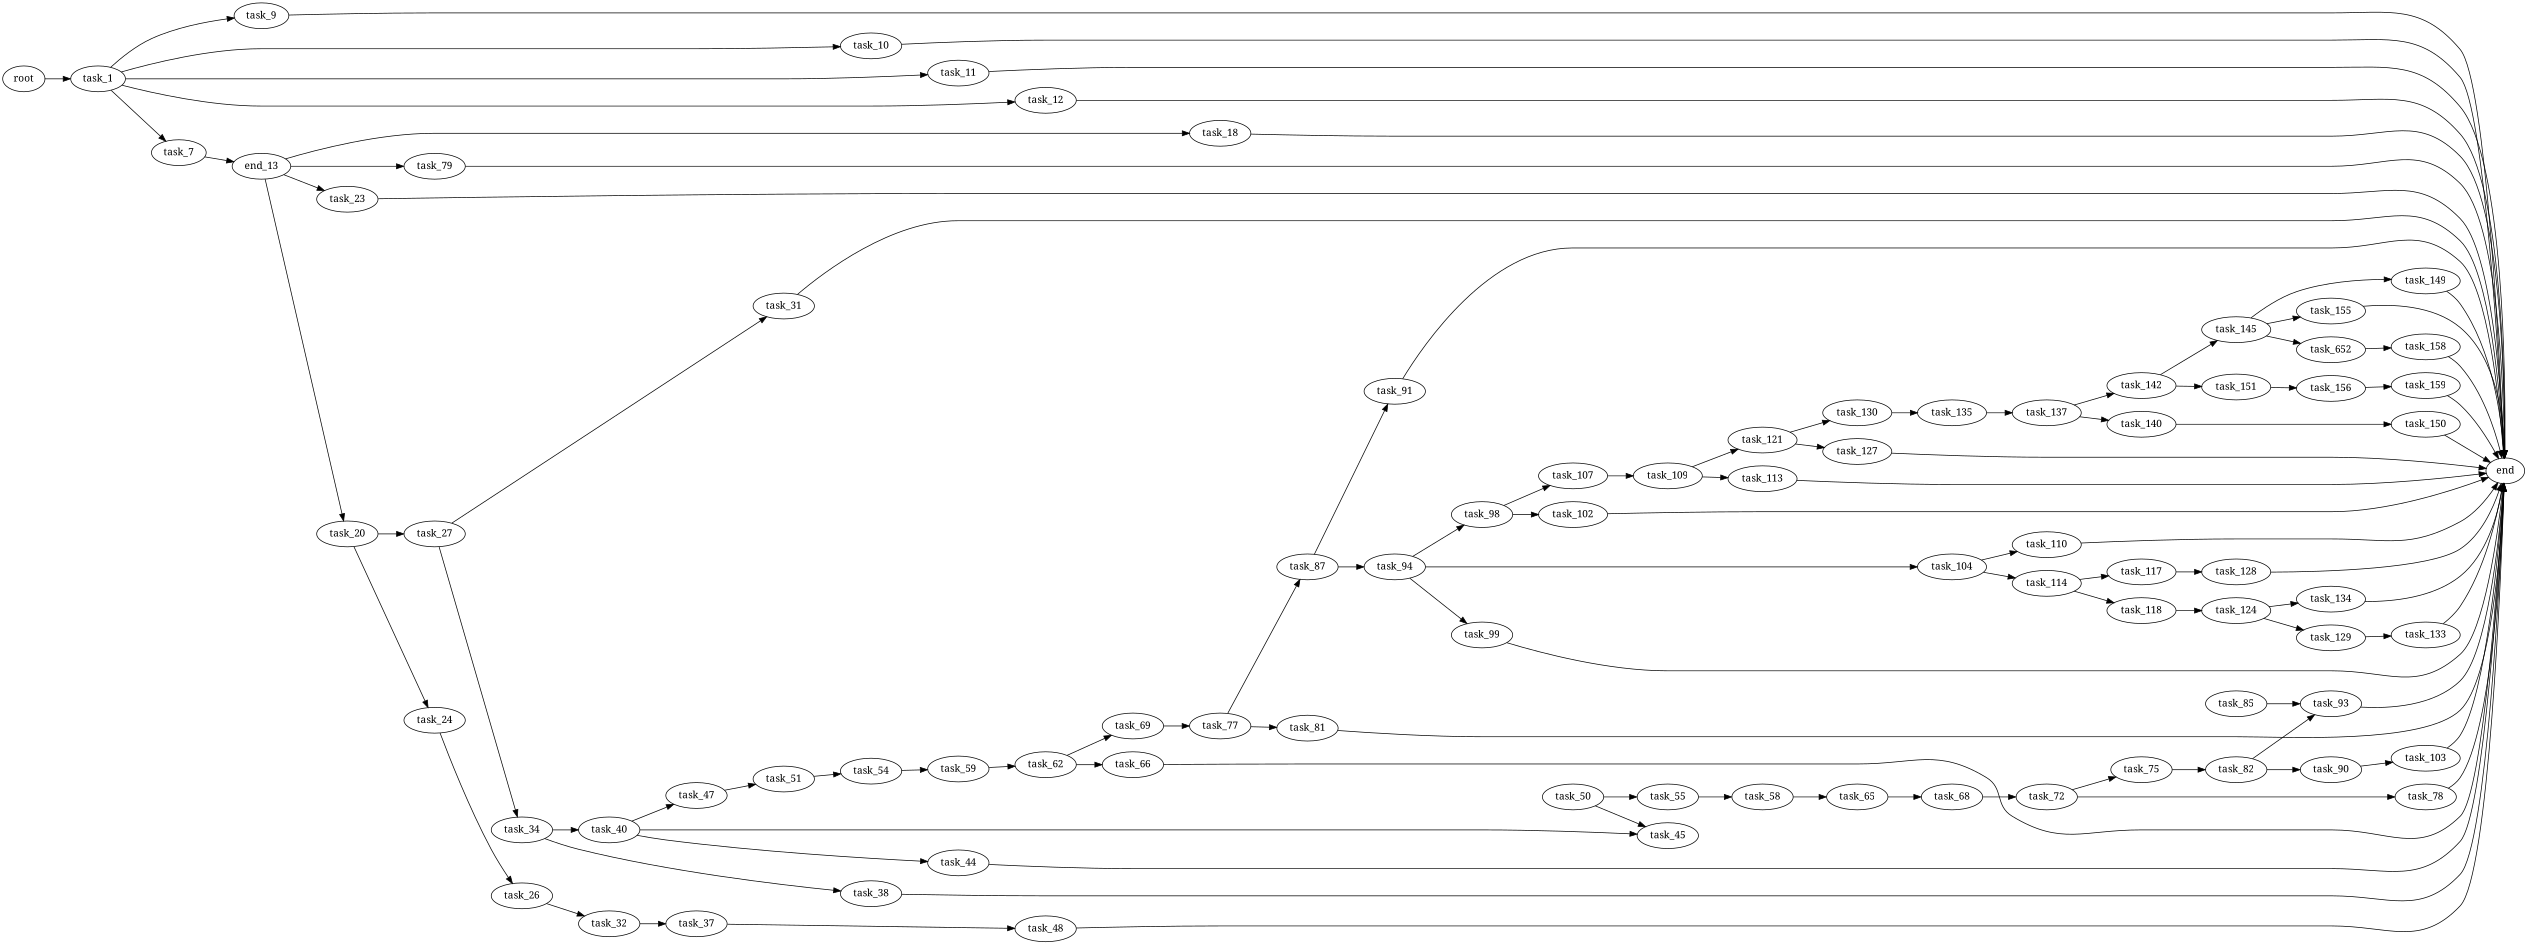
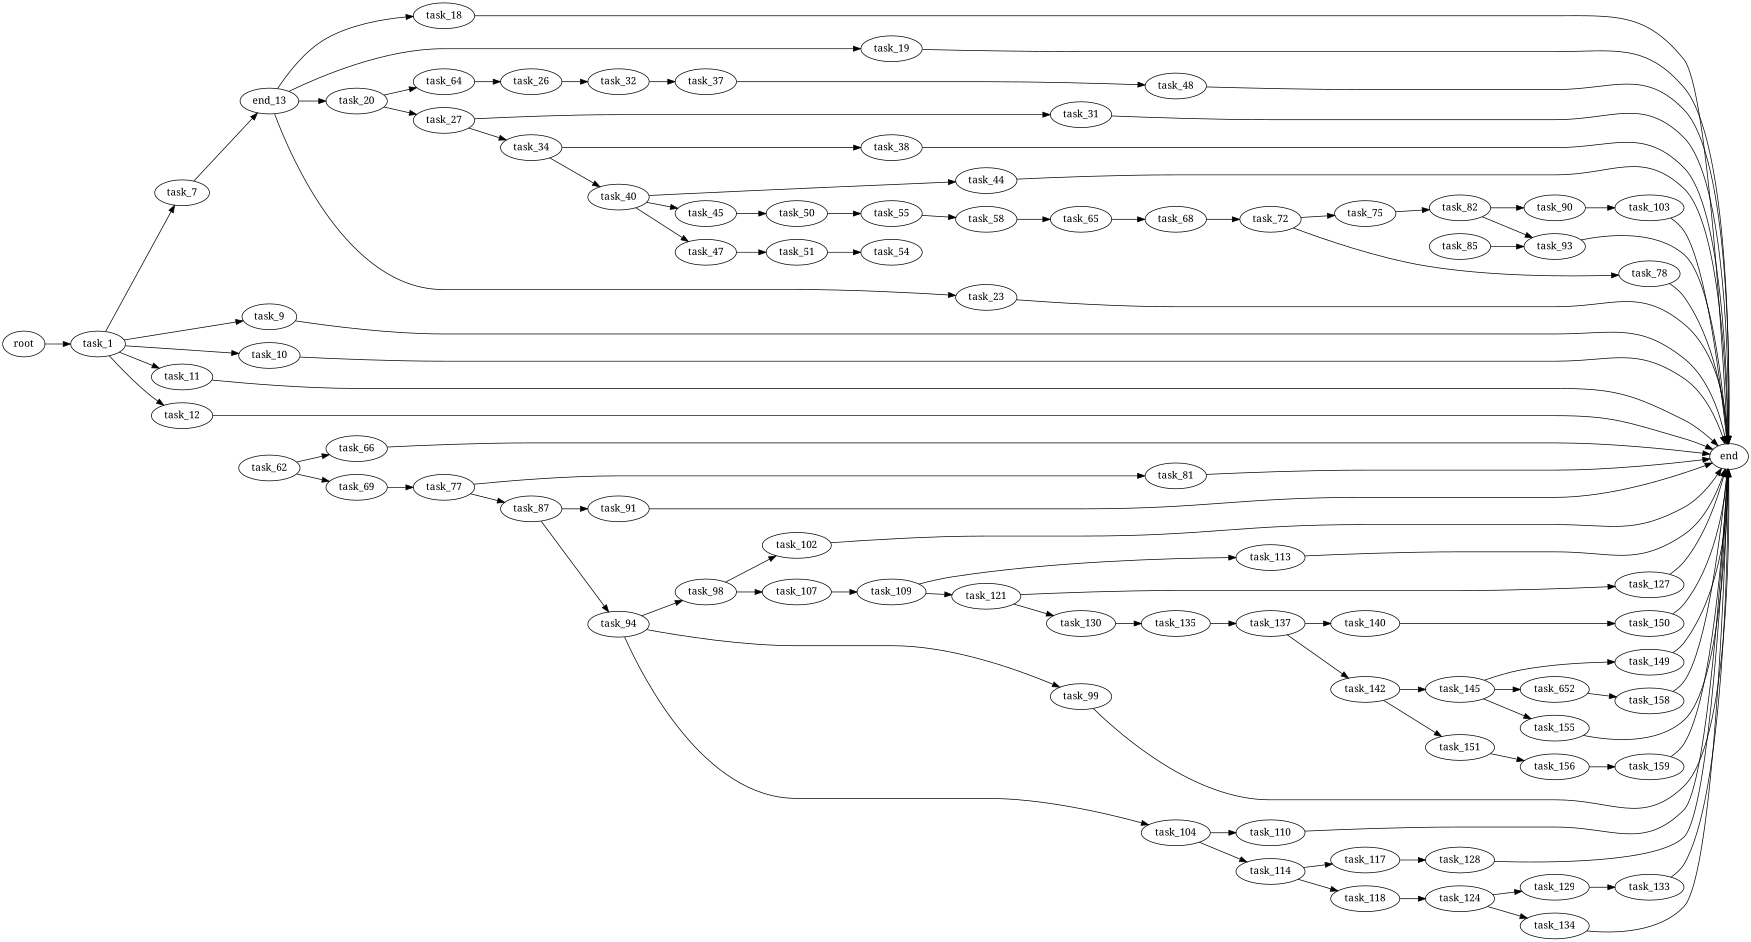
node "task_79": label "task_79" -> "task_19"
node "task_24": label "task_24" -> "task_64"
node "task_59": removed
edge "task_50" -> "task_45": reversed
